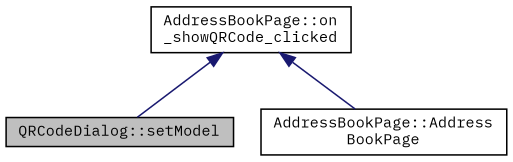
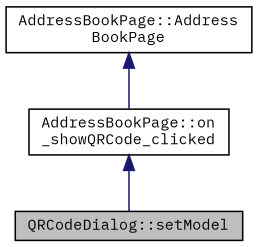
edge "AddressBookPage::Address BookPage" -> "AddressBookPage::on _showQRCode_clicked": reversed
